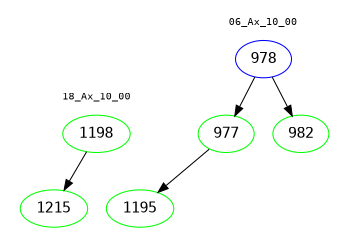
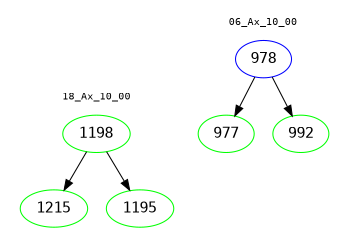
node "982": label "982" -> "992"
edge "977" -> "1195": now "1198" -> "1195"
